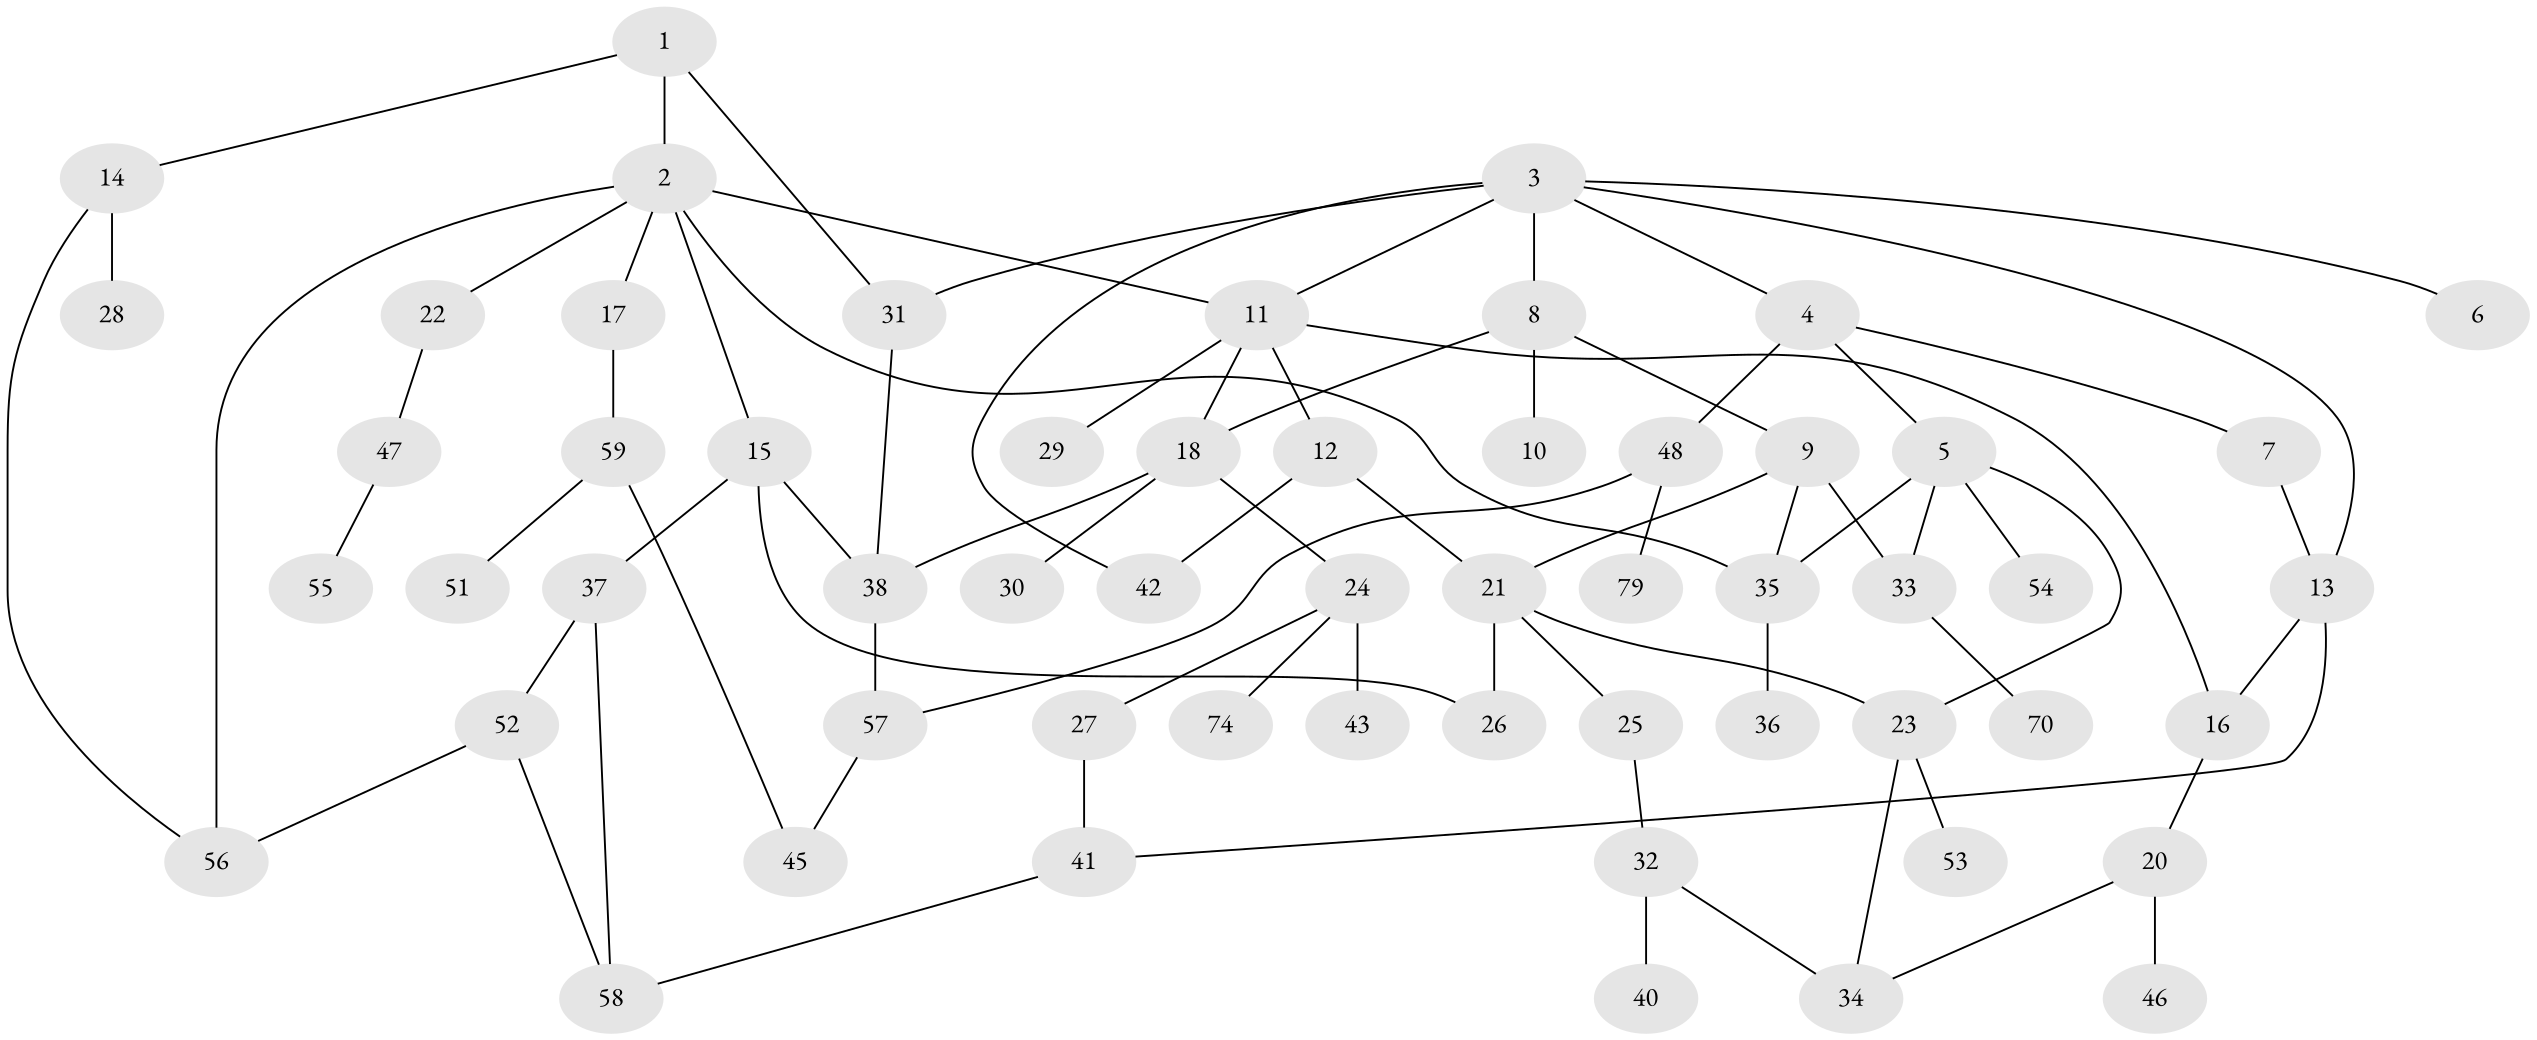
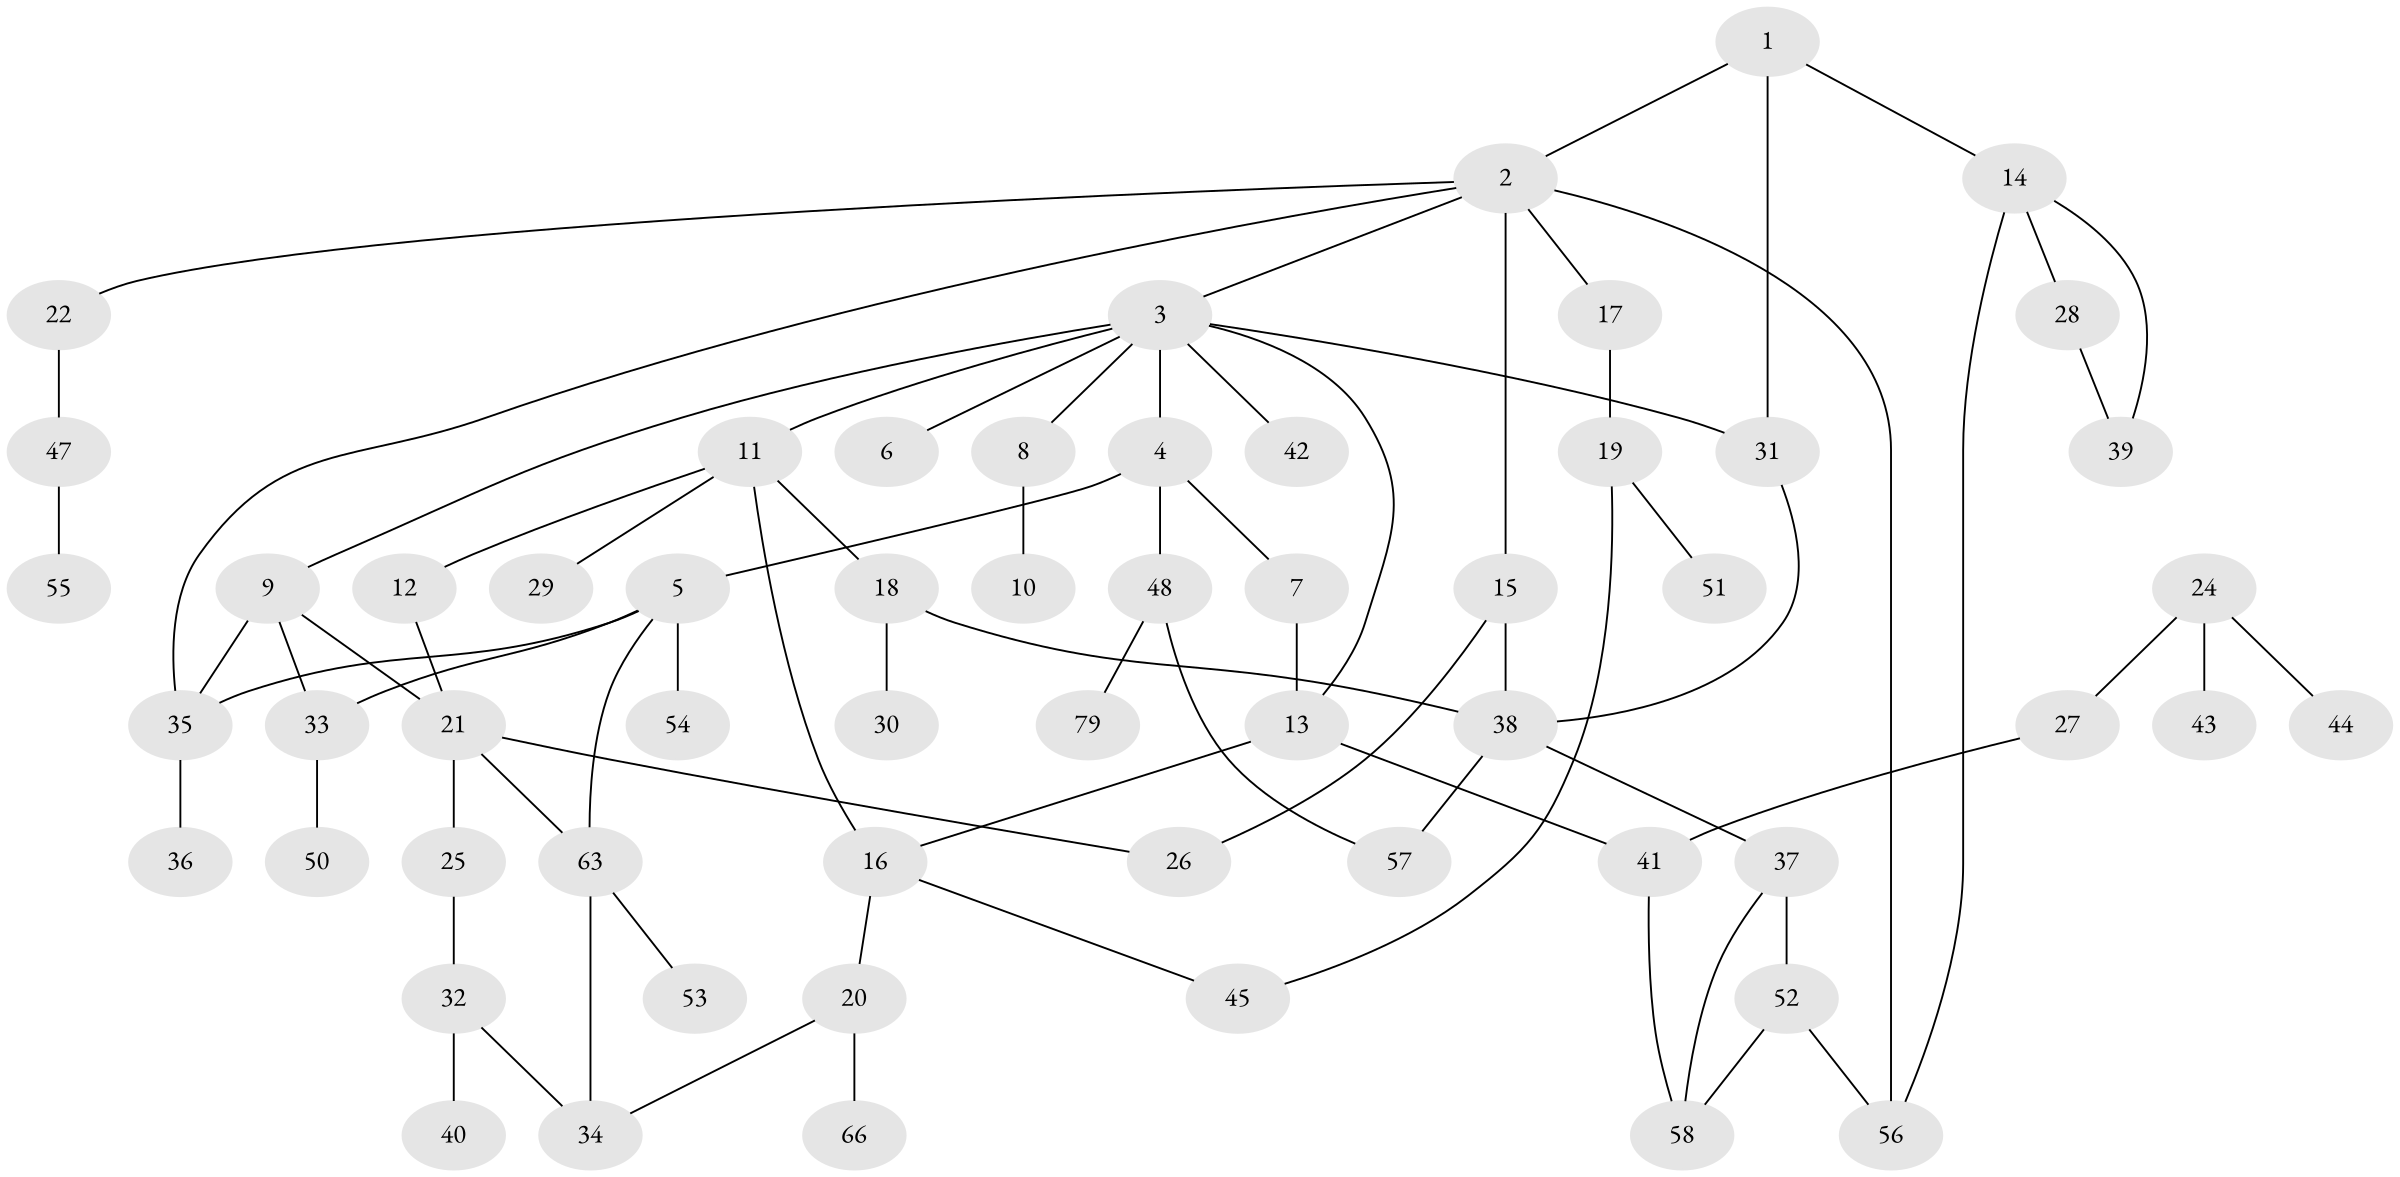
edge "2" -- "11": now "2" -- "3"
edge "8" -- "18": removed
edge "8" -- "9": now "3" -- "9"
node "59": label "59" -> "19"
node "39": added
edge "15" -- "37": now "38" -- "37"
edge "12" -- "42": removed
edge "18" -- "24": removed
node "74": label "74" -> "44"
node "23": label "23" -> "63"
node "70": label "70" -> "50"
edge "57" -- "45": now "16" -- "45"
node "46": label "46" -> "66"
